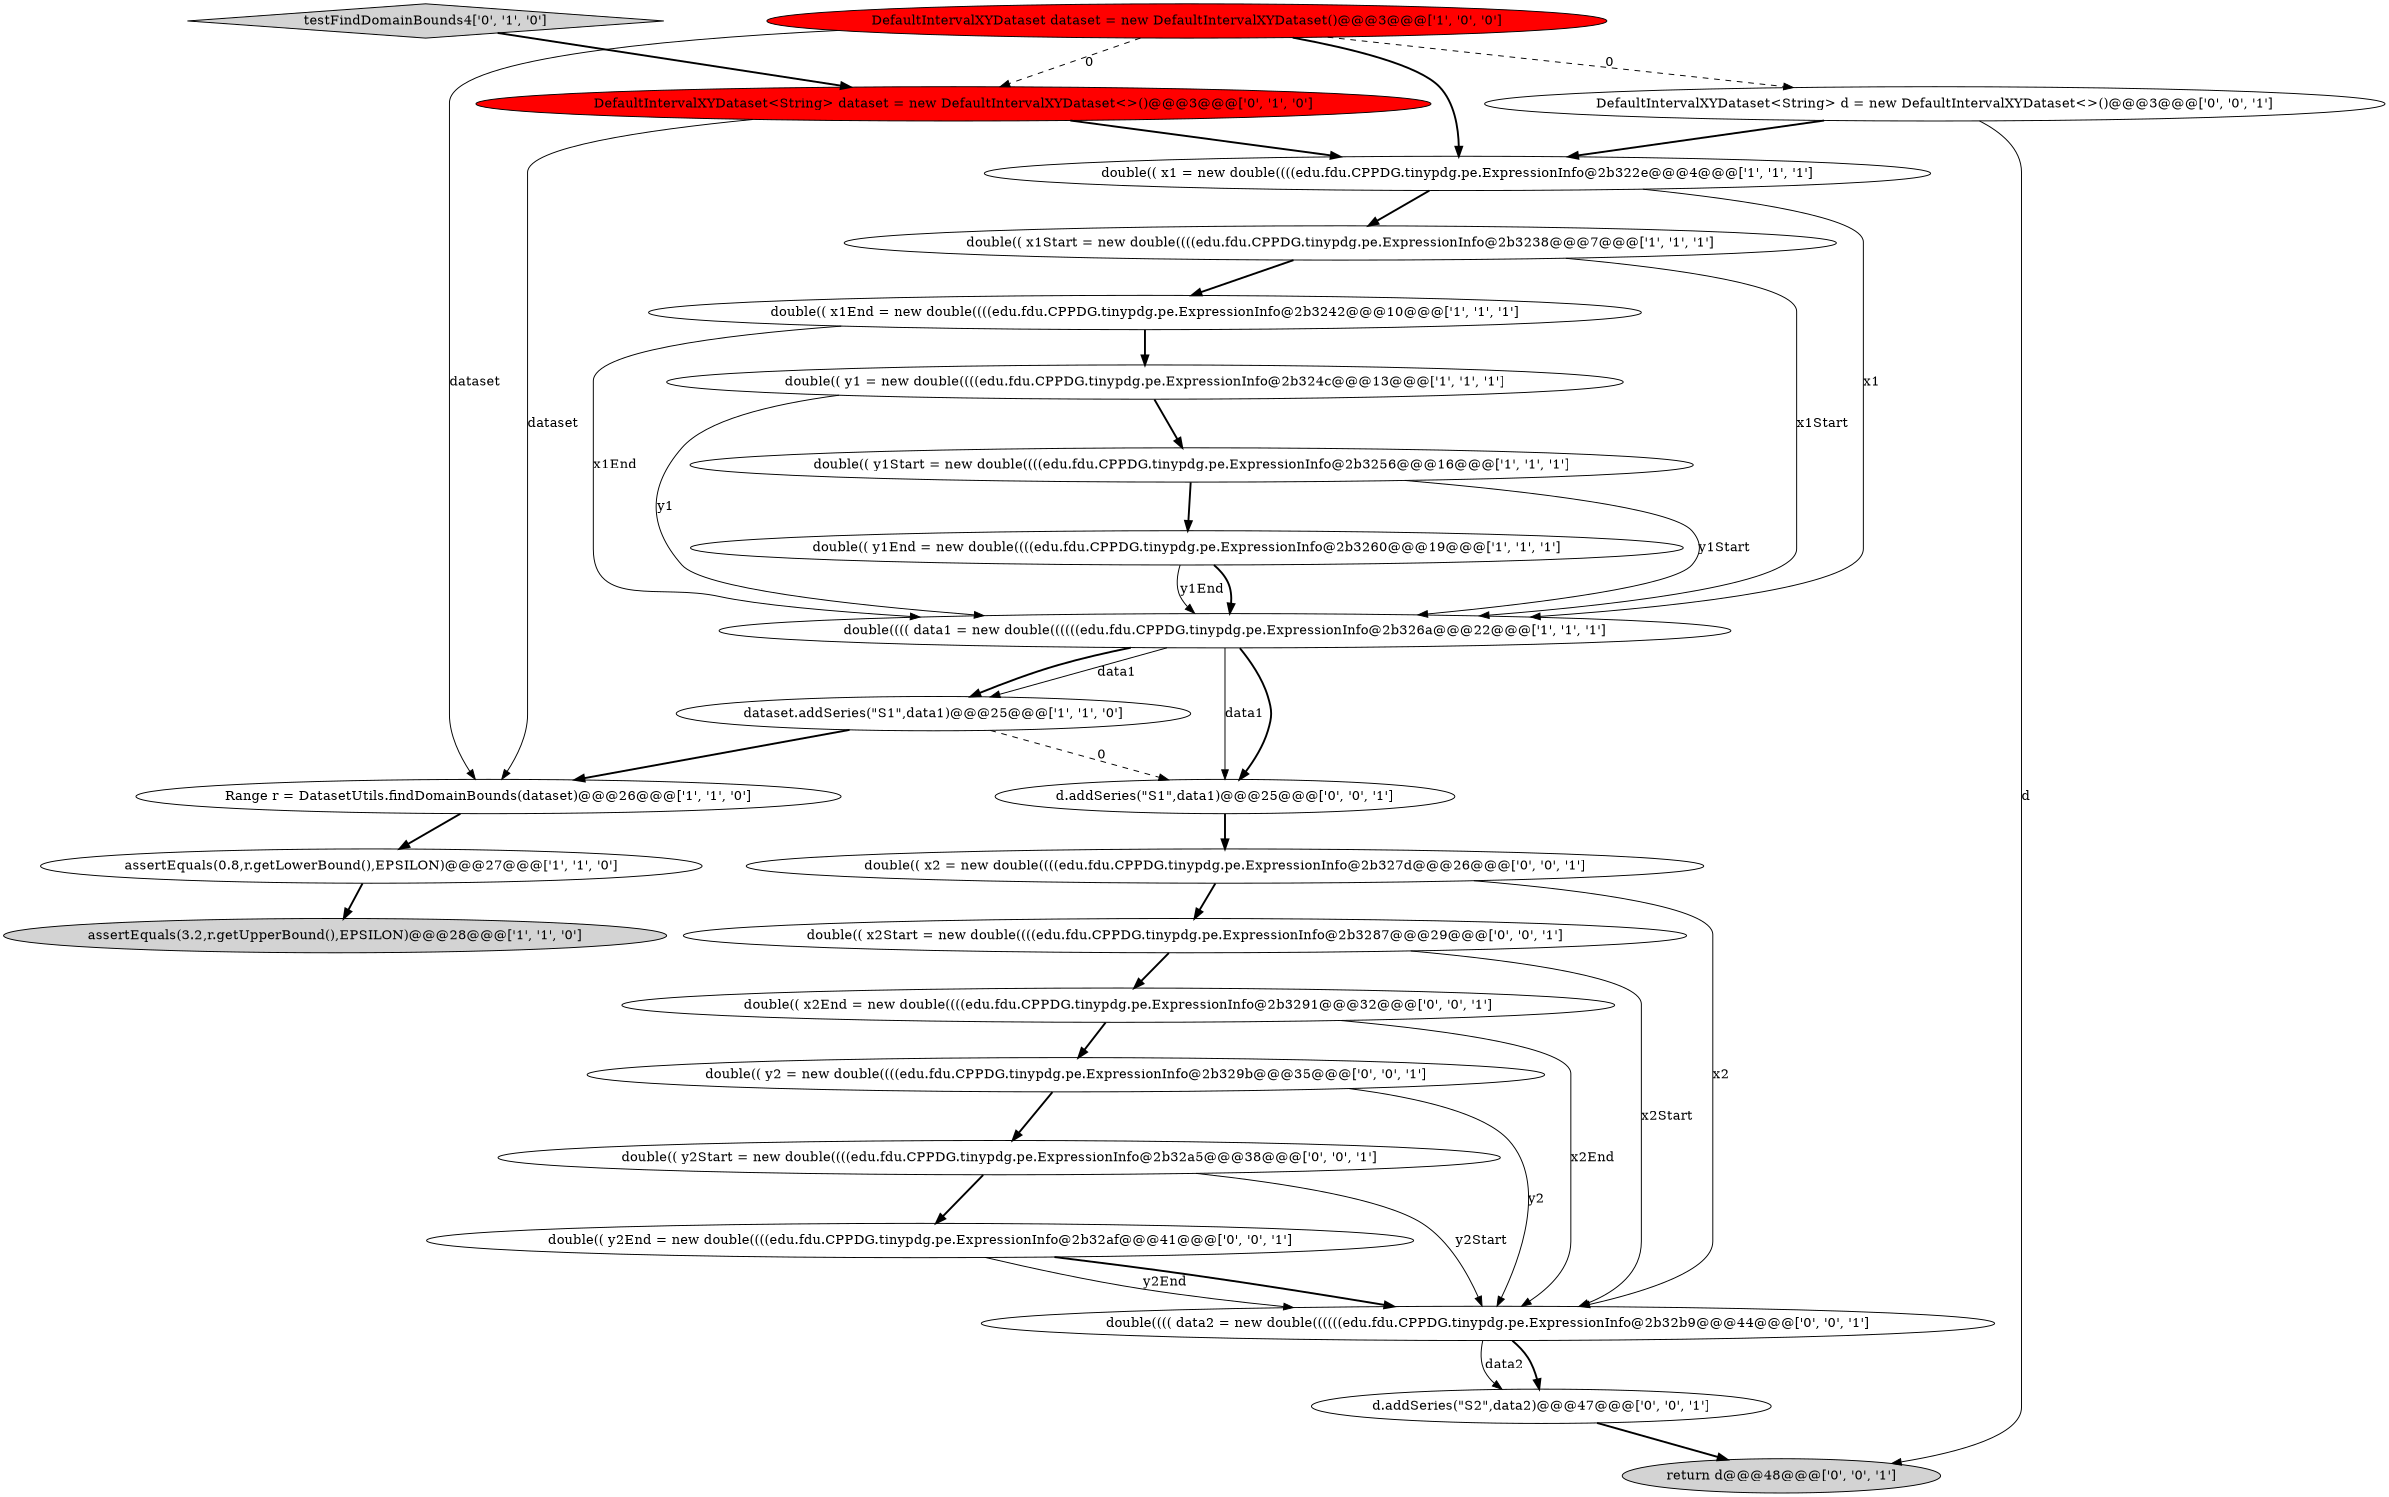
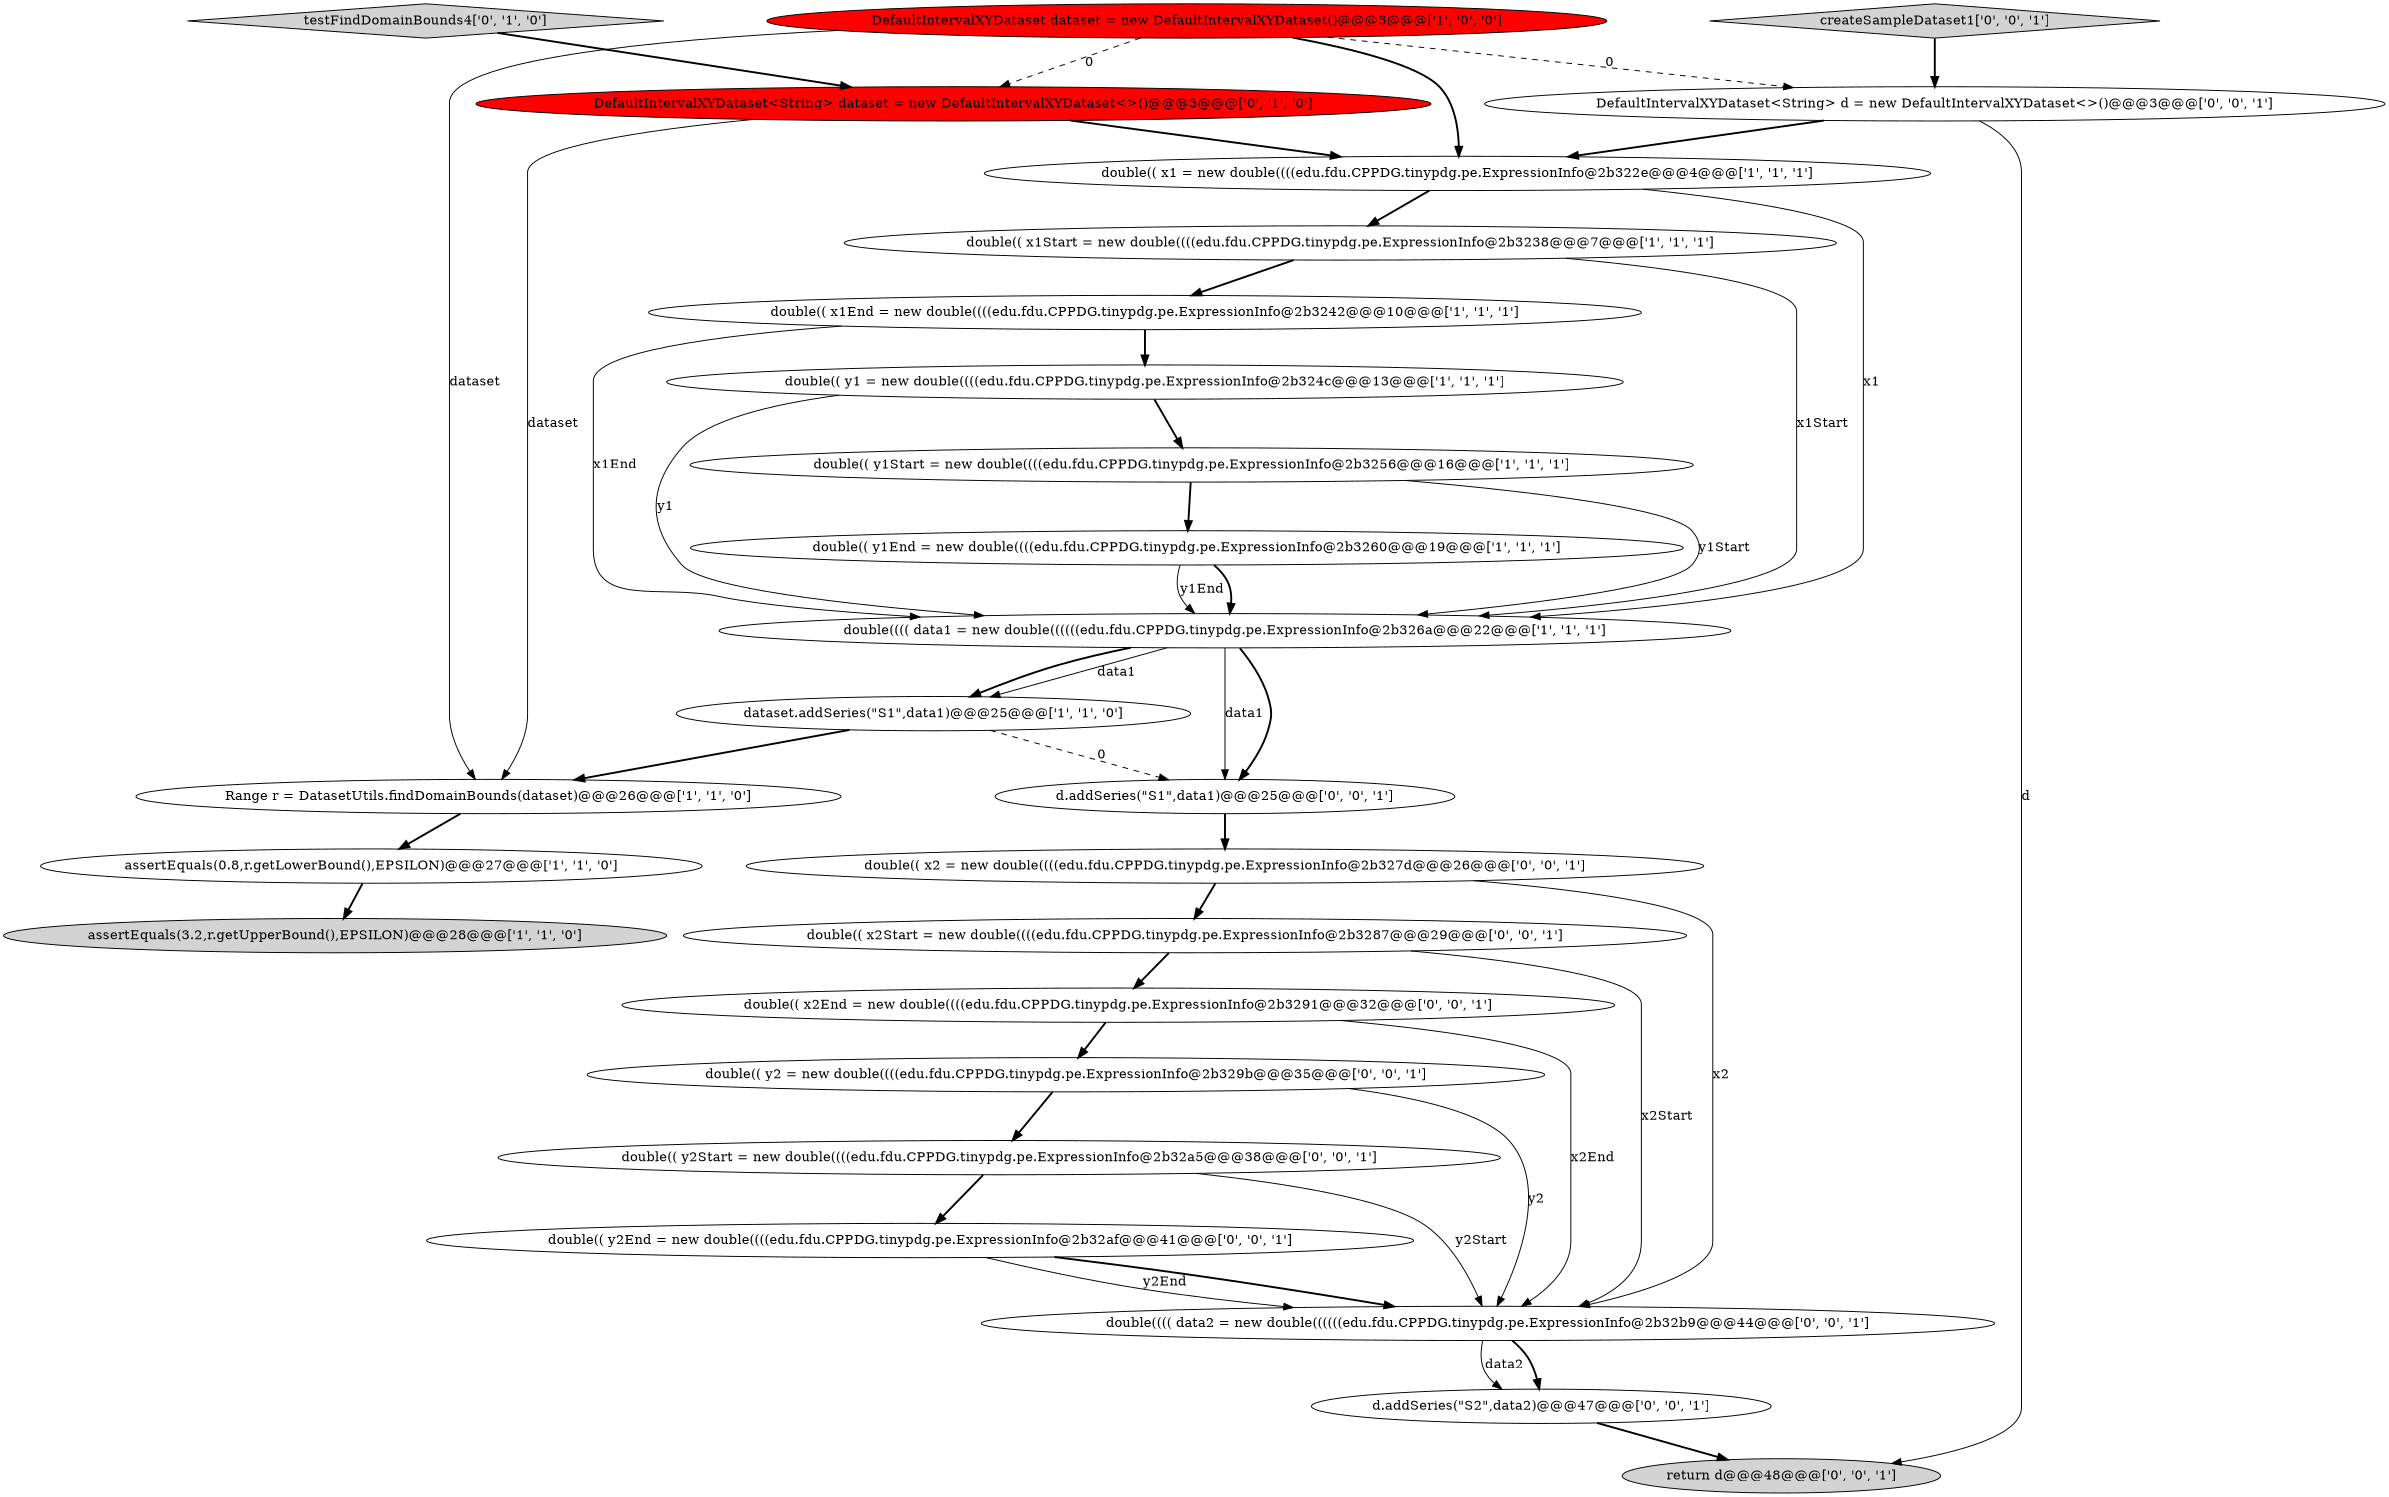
node "createSampleDataset1['0', '0', '1']": added
